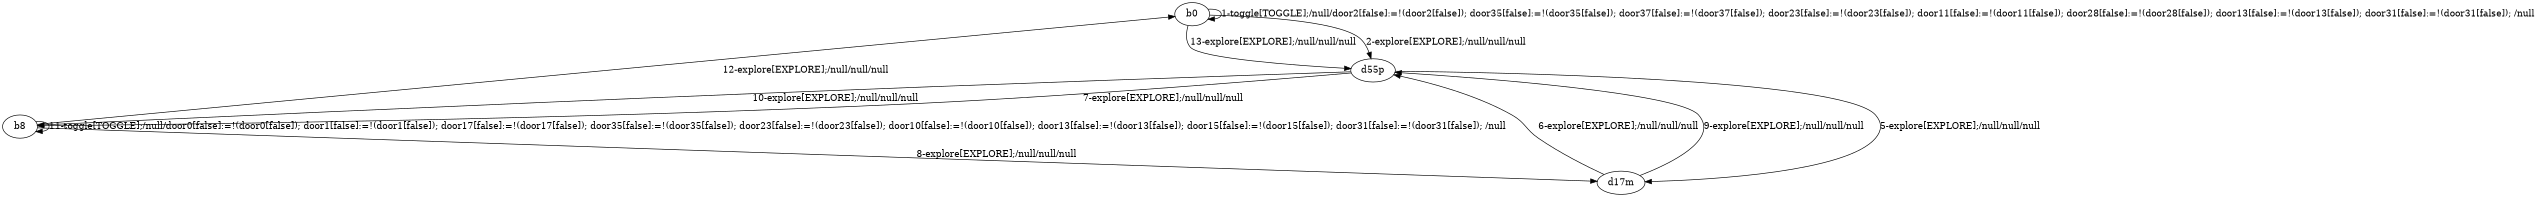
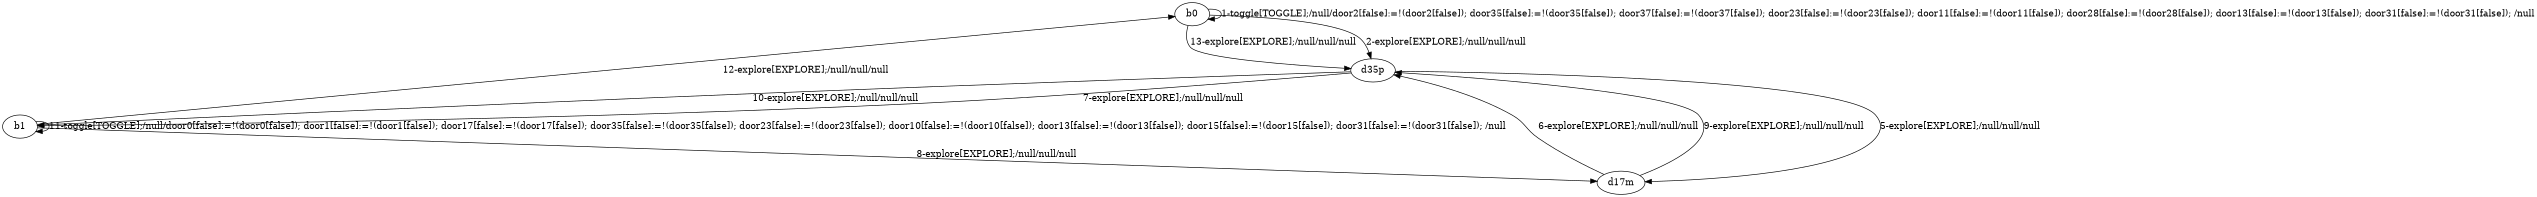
node "d55p": label "d55p" -> "d35p"
node "b8": label "b8" -> "b1"
